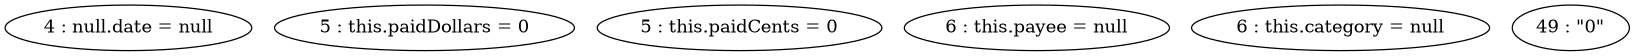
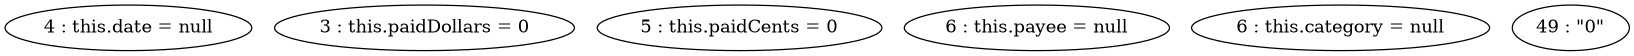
node "4 : null.date = null": label "4 : null.date = null" -> "4 : this.date = null"
node "5 : this.paidDollars = 0": label "5 : this.paidDollars = 0" -> "3 : this.paidDollars = 0"
